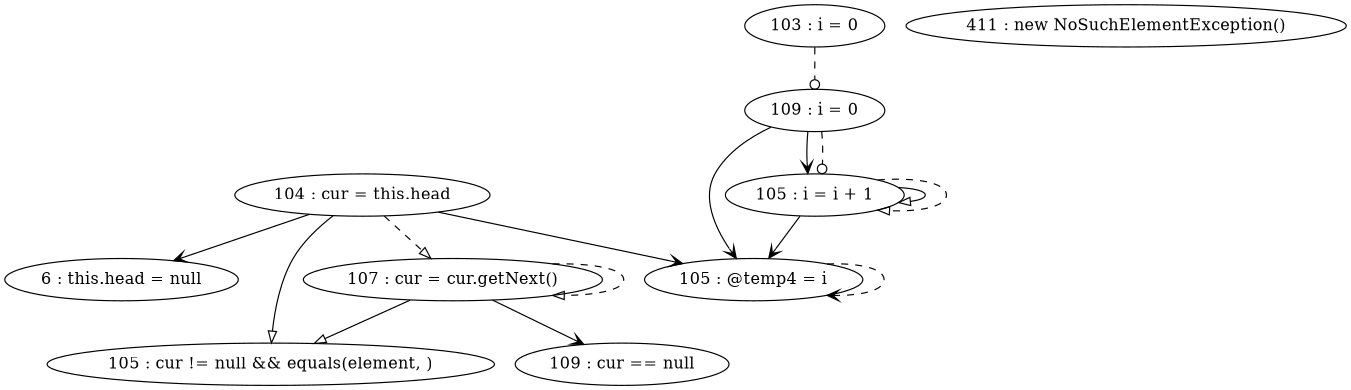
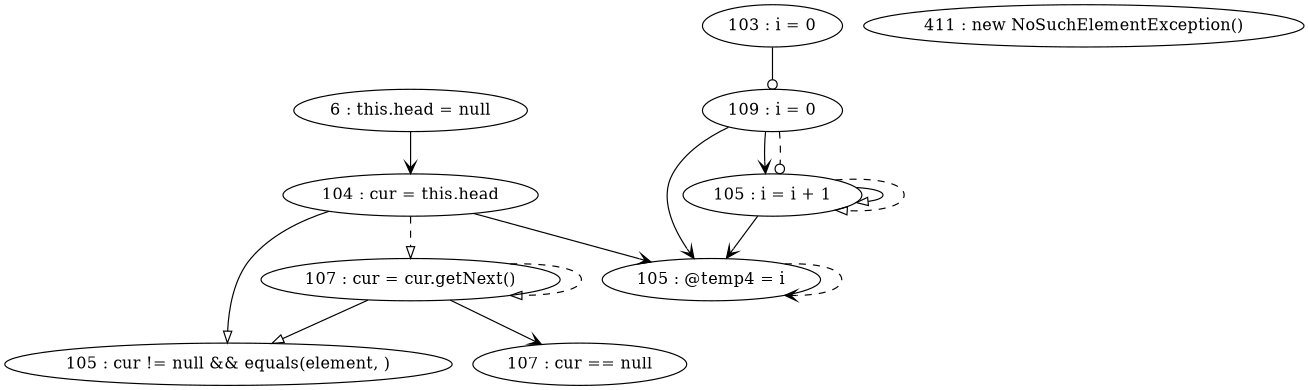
edge "103 : i = 0" -> "109 : i = 0": style dashed -> solid
edge "104 : cur = this.head" -> "6 : this.head = null": reversed
node "109 : cur == null": label "109 : cur == null" -> "107 : cur == null"
